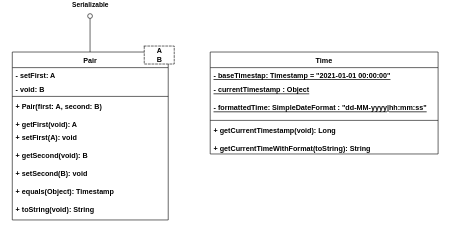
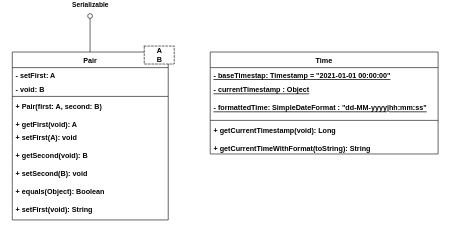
node "+ equals(Object): Timestamp": label "+ equals(Object): Timestamp" -> "+ equals(Object): Boolean"
node "+ toString(void): String": label "+ toString(void): String" -> "+ setFirst(void): String"
